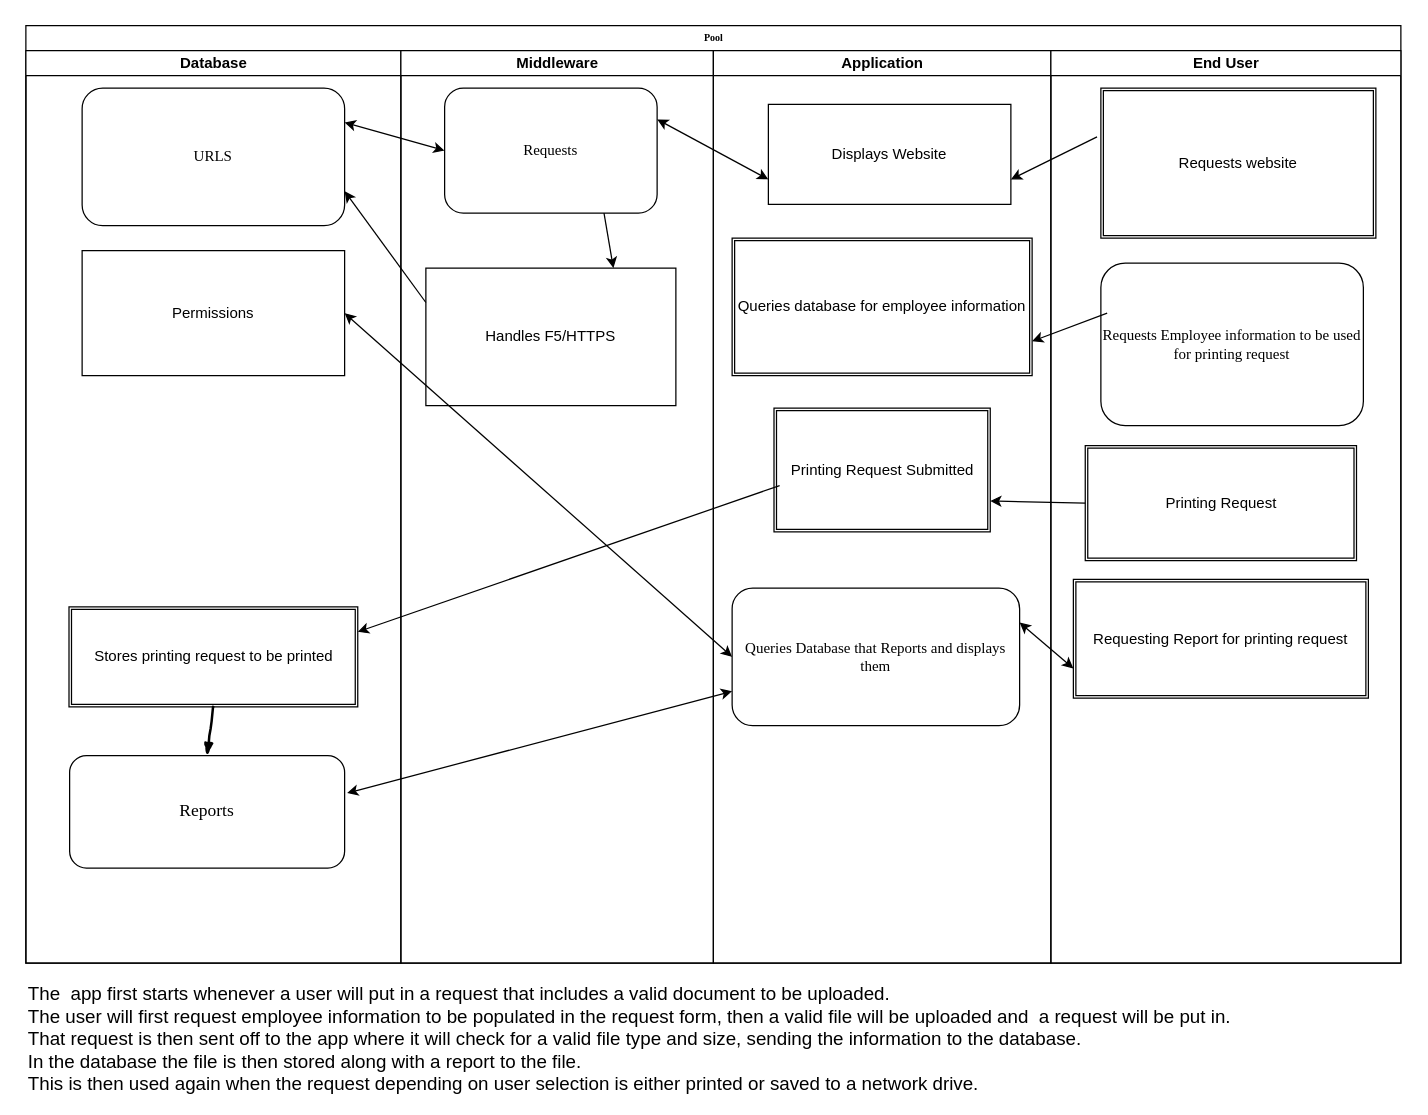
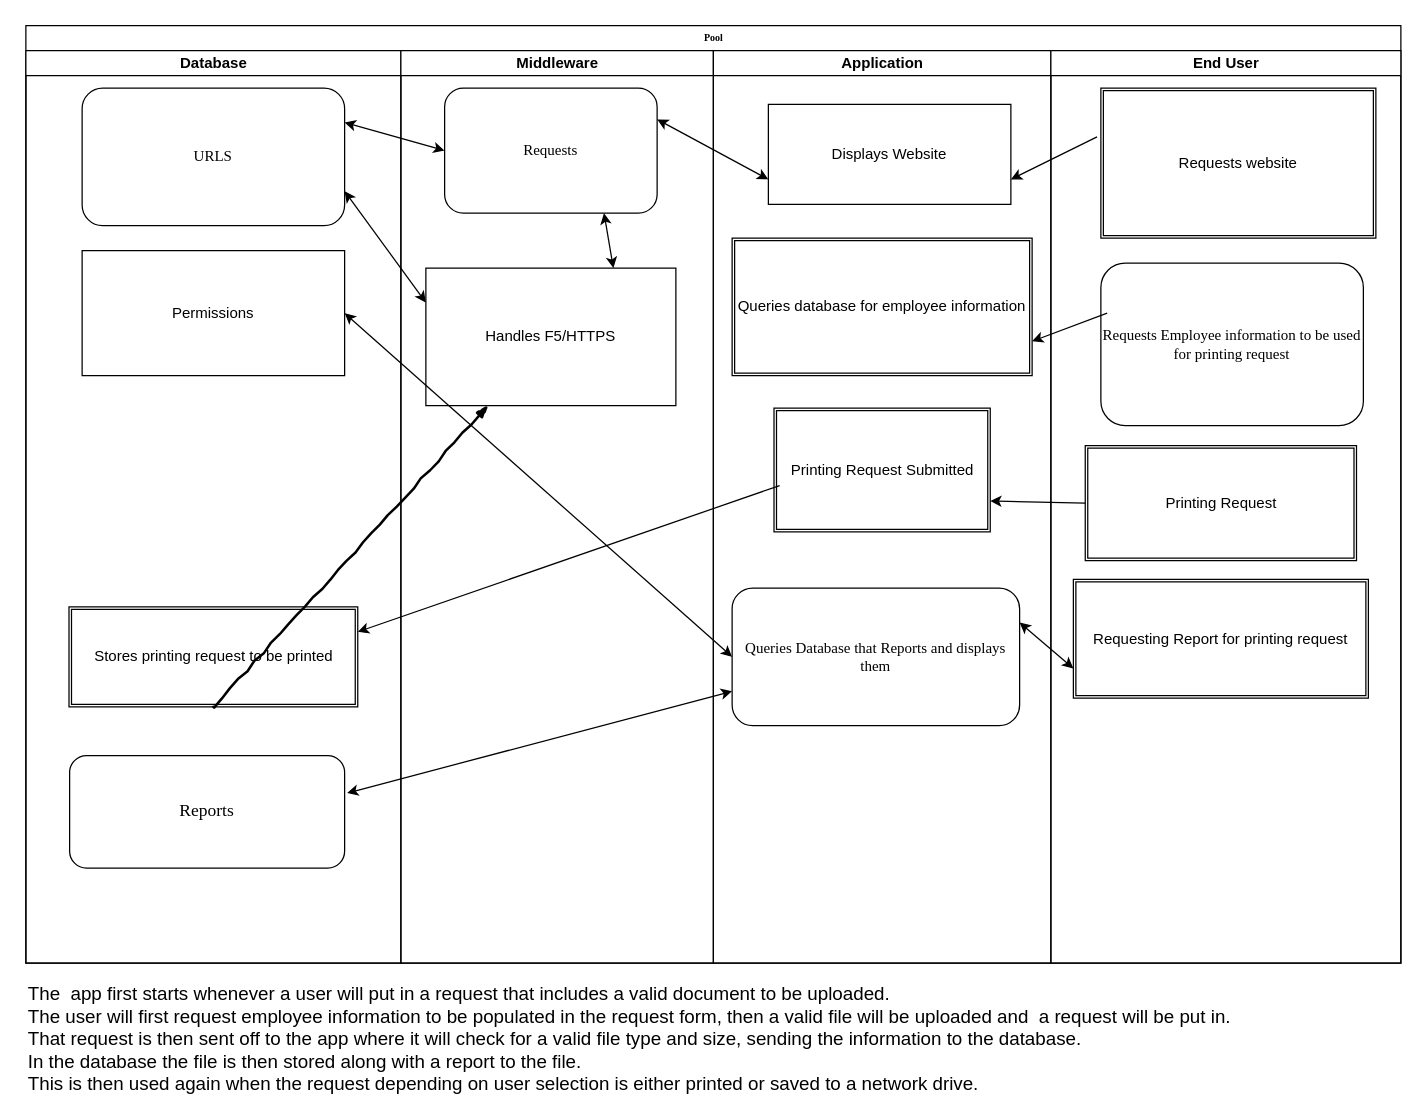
edge "Requests" -> "Handles F5/HTTPS": arrowhead none -> classic
edge "Handles F5/HTTPS" -> "URLS": arrowhead none -> classic
edge "Stores printing request to be printed" -> "Reports": now "Stores printing request to be printed" -> "Handles F5/HTTPS"
